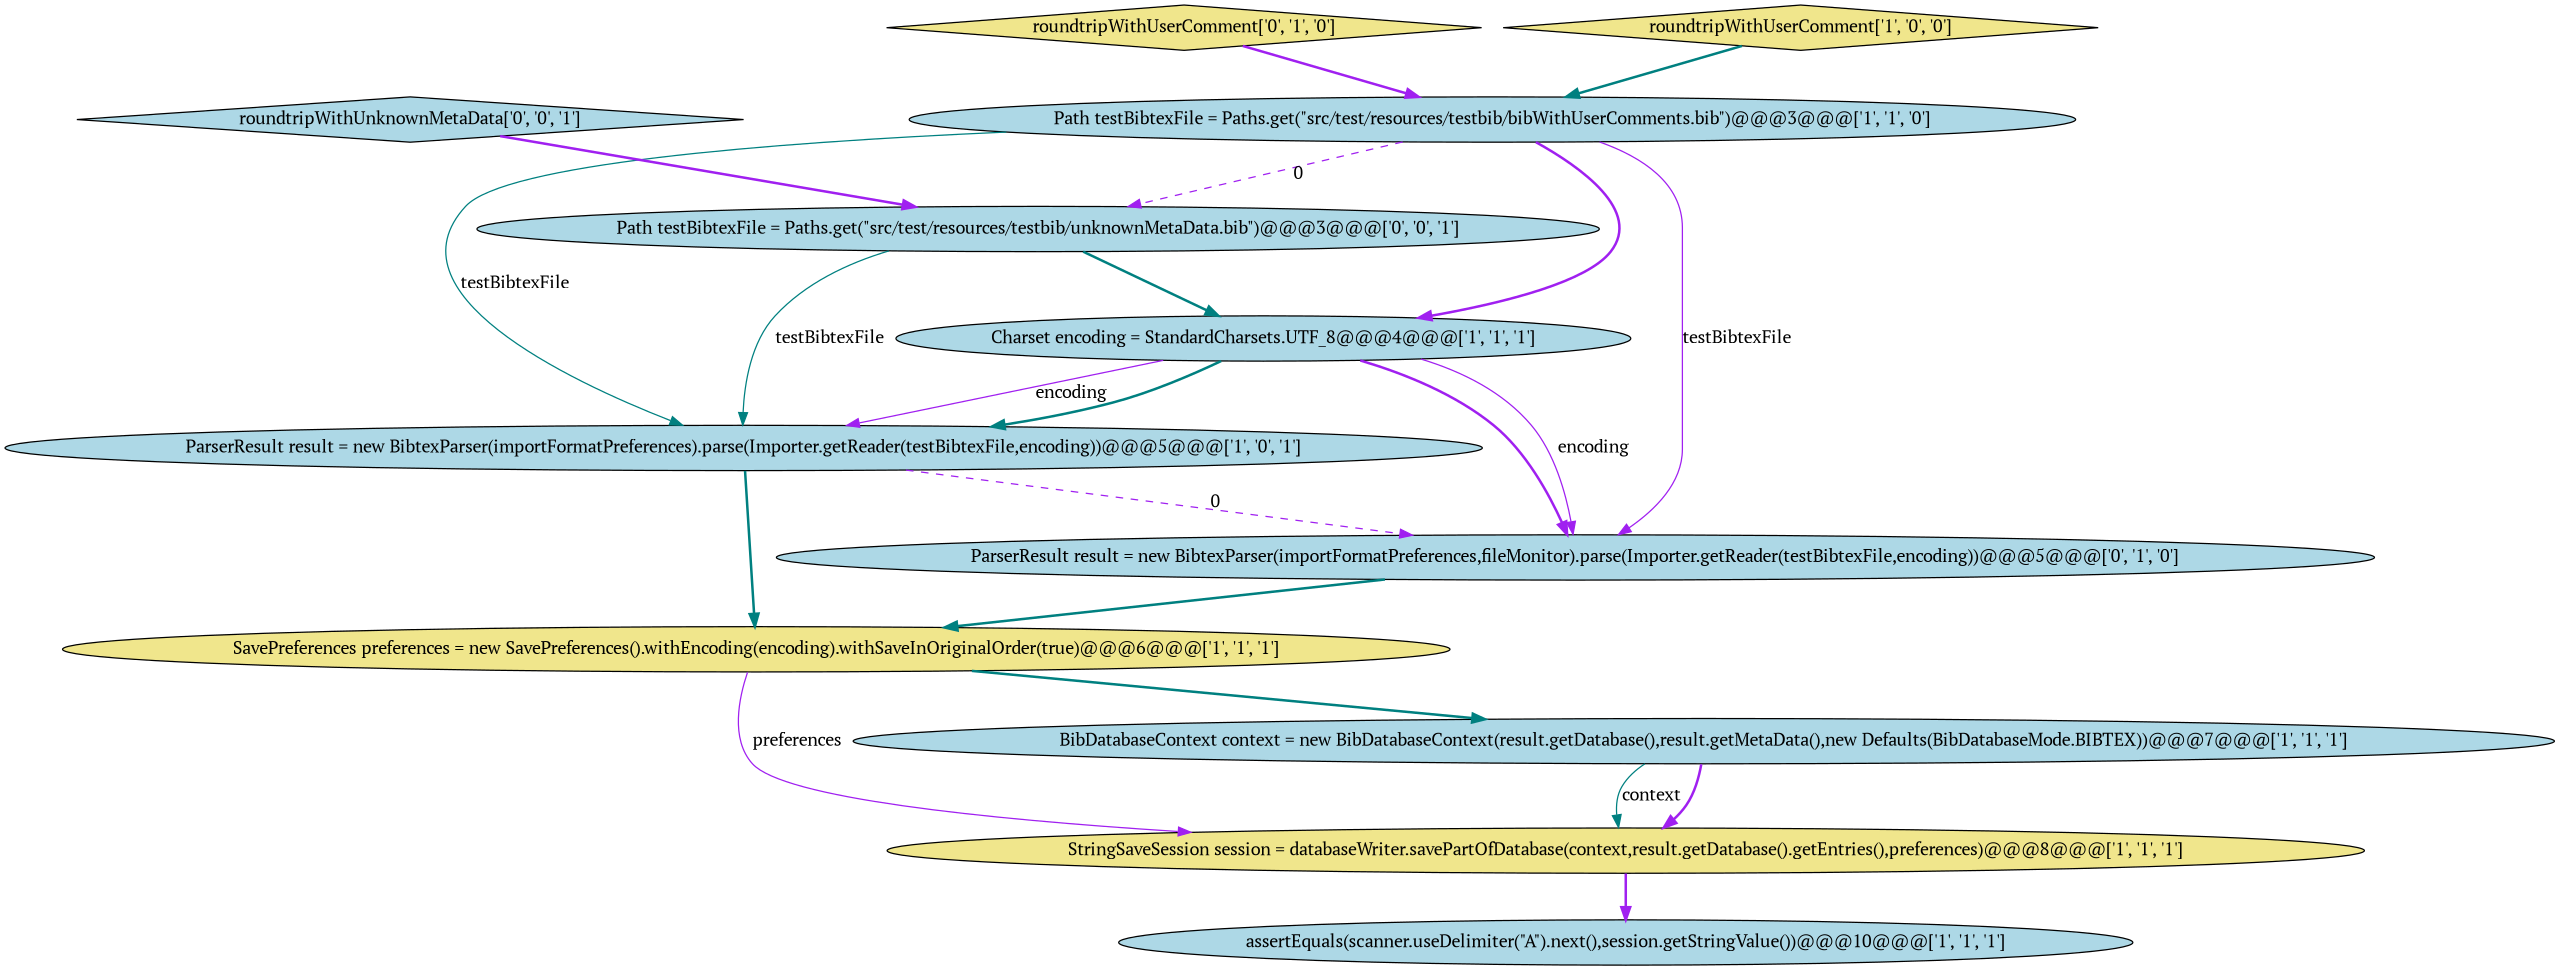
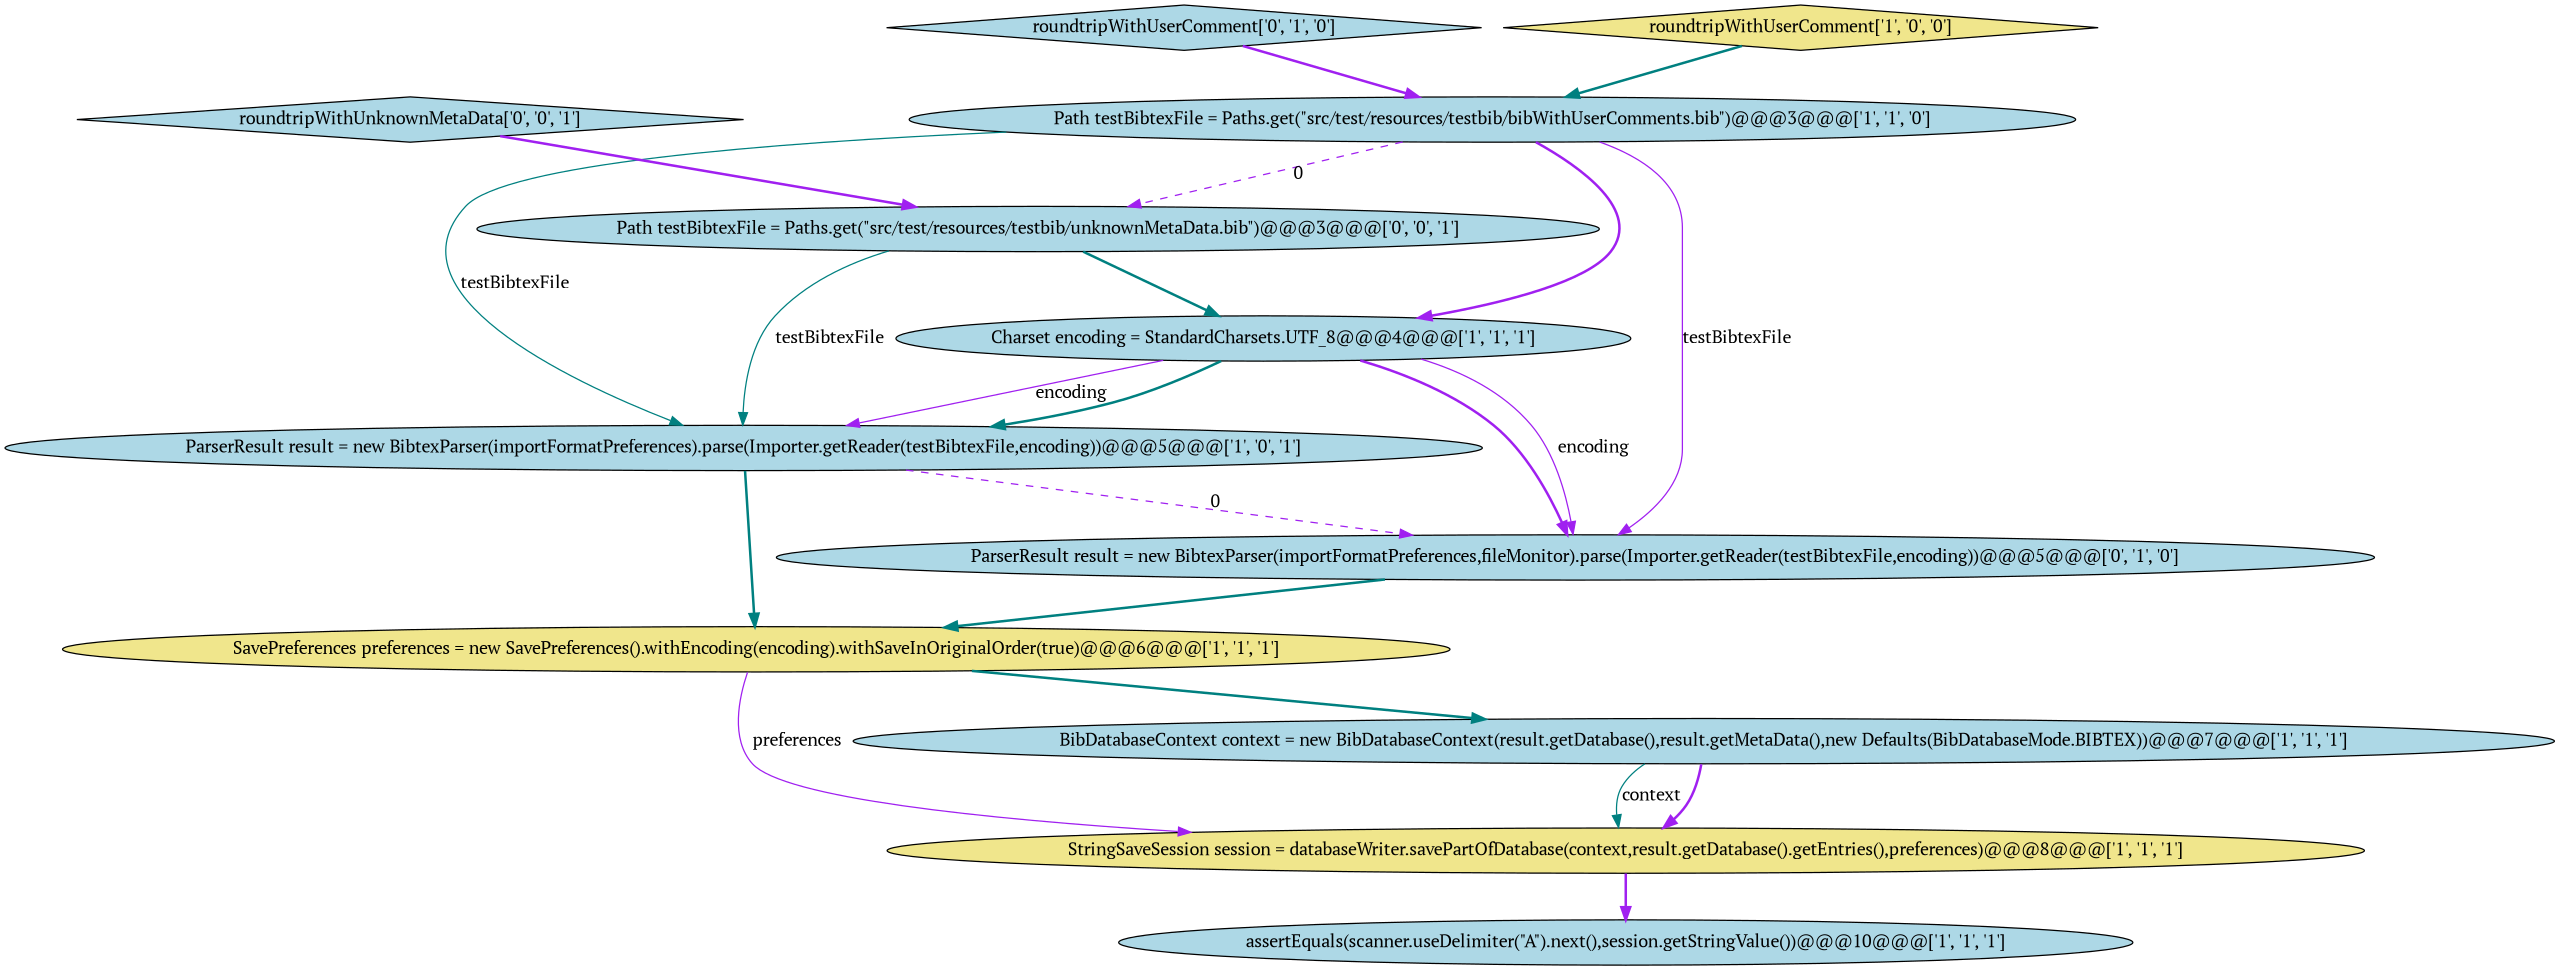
node "roundtripWithUserComment['0', '1', '0']": fillcolor khaki -> lightblue
